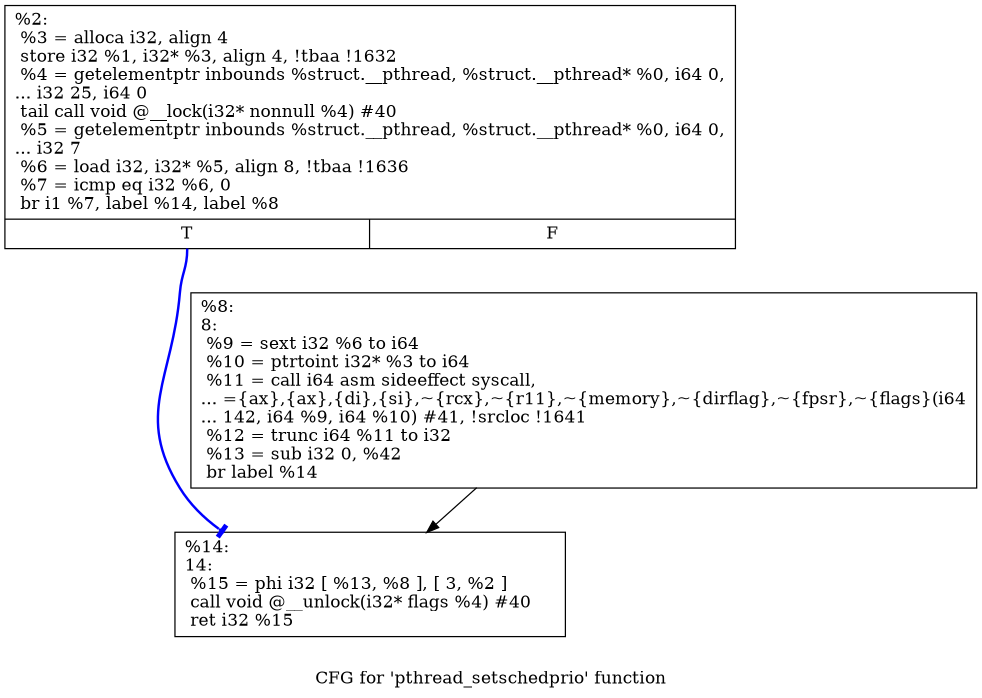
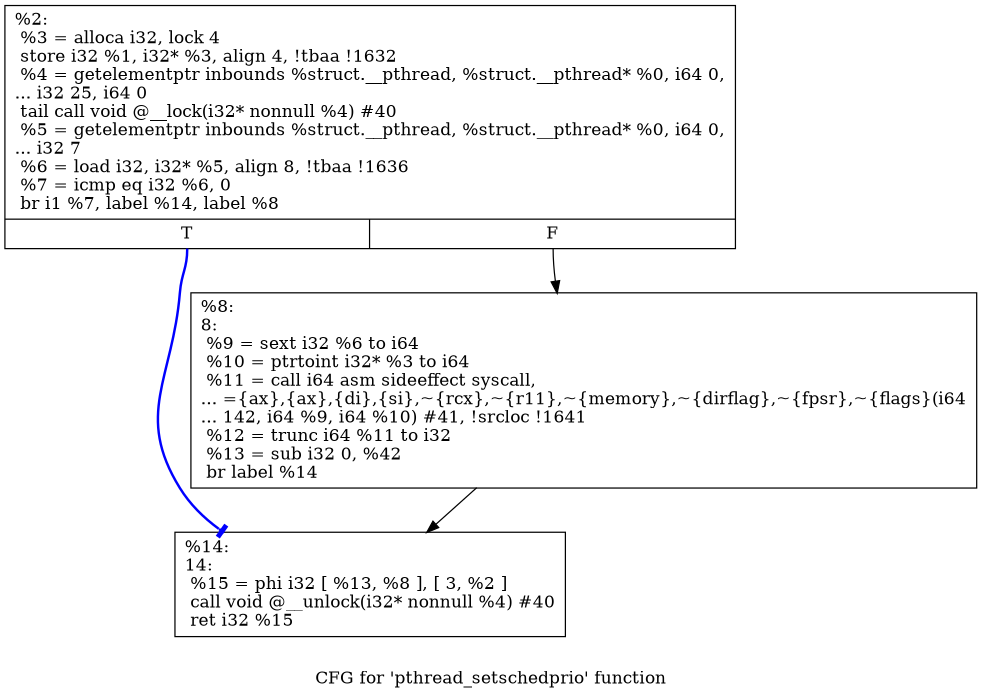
node "%2:": text "%3 = alloca i32, align 4" -> "%3 = alloca i32, lock 4"
edge "%2:" -> "%8:": added
node "%14:": text "call void @__unlock(i32* flags %4) #40" -> "call void @__unlock(i32* nonnull %4) #40"
